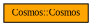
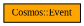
node "Cosmos::Cosmos": label "Cosmos::Cosmos" -> "Cosmos::Event"
